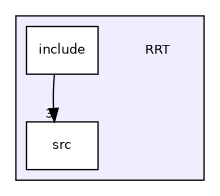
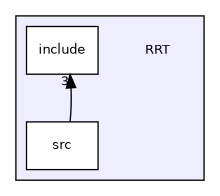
edge "include" -> "src": reversed
